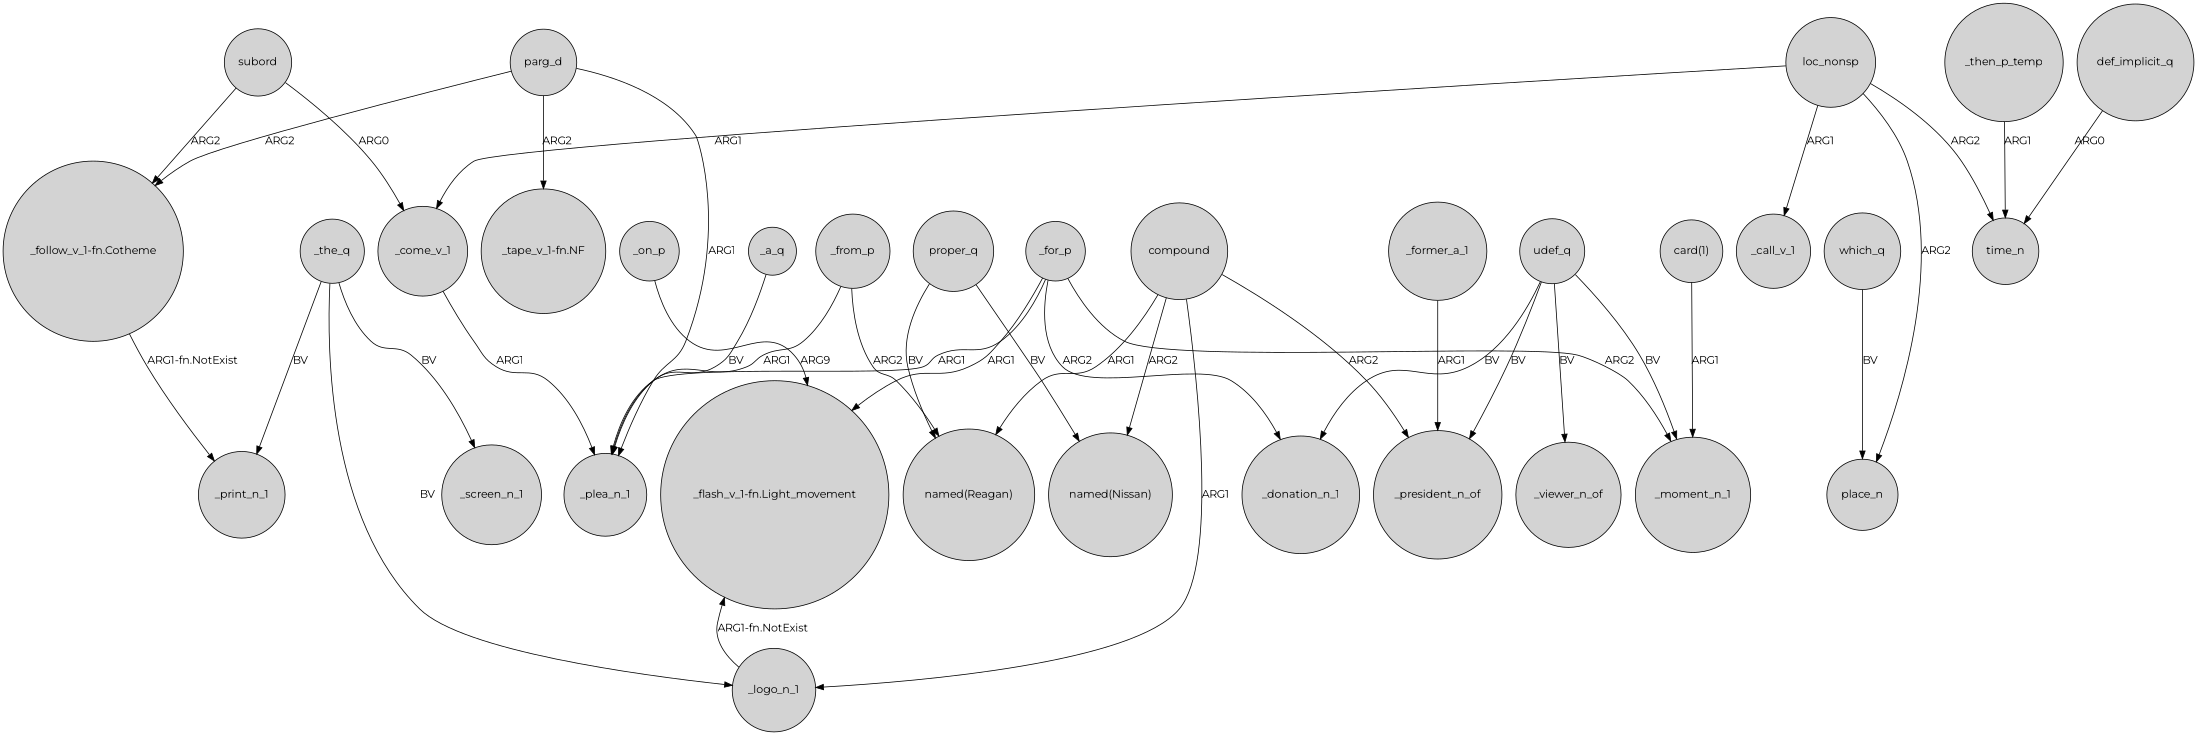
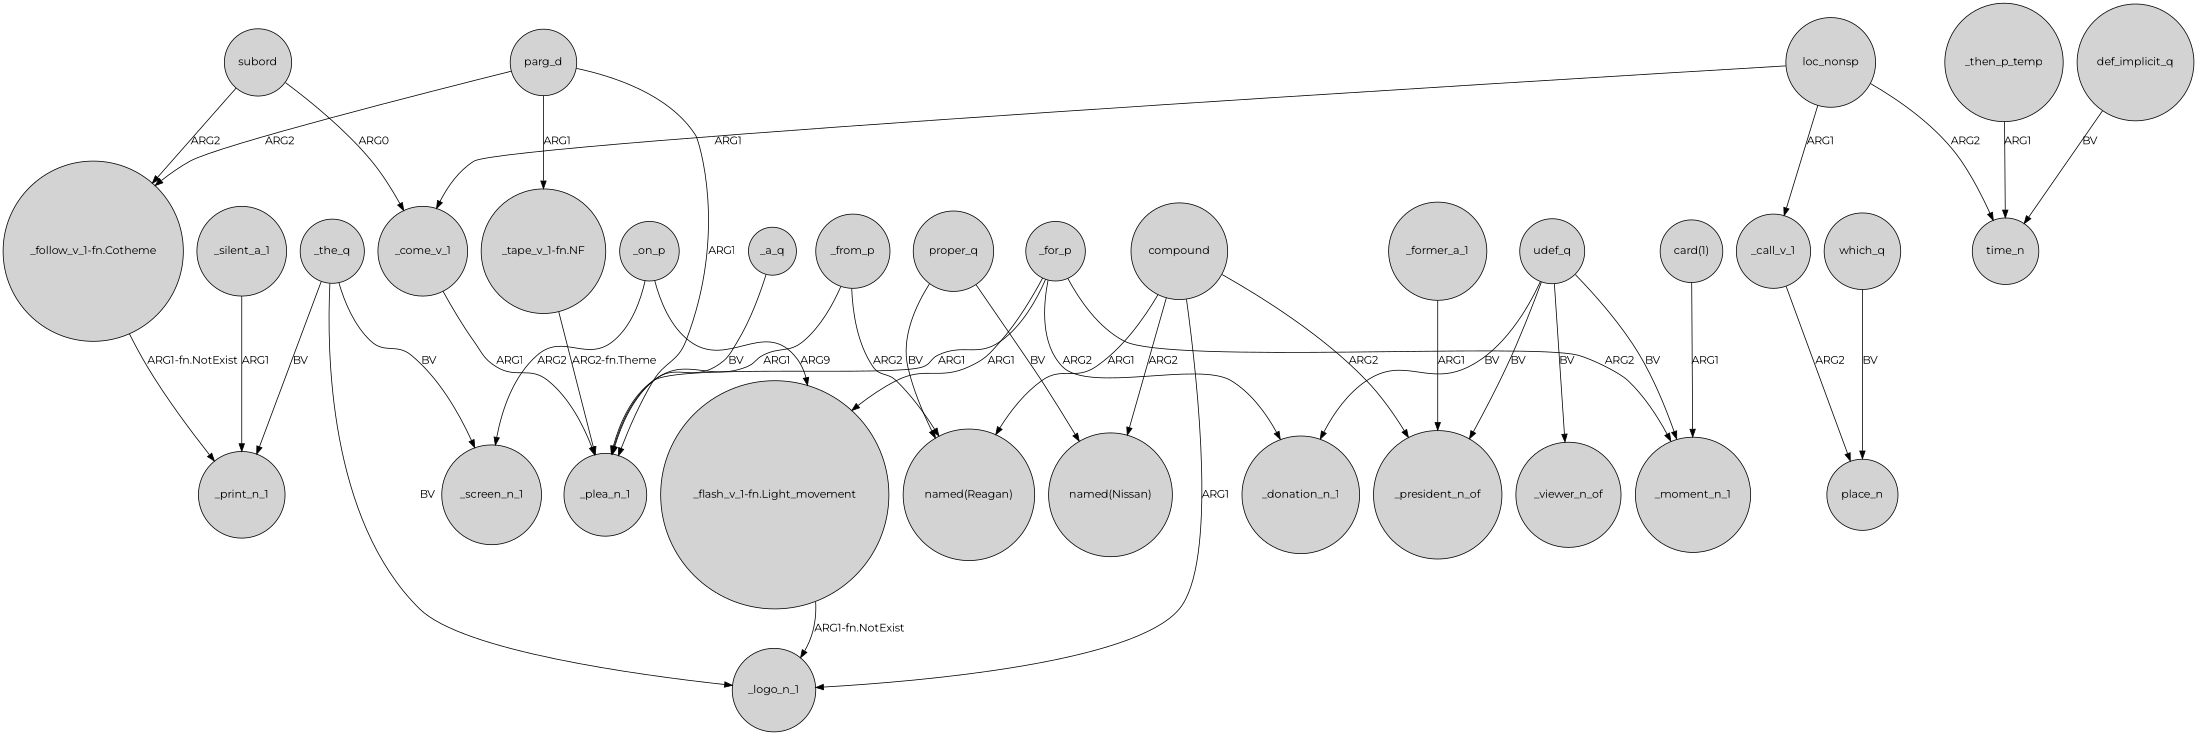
edge "parg_d" -> "_tape_v_1-fn.NF": label "ARG2" -> "ARG1"
edge "def_implicit_q" -> "time_n": label "ARG0" -> "BV"
node "_silent_a_1": added
edge "loc_nonsp" -> "place_n": now "_call_v_1" -> "place_n"
edge "_on_p" -> "_screen_n_1": added, label "ARG2"
edge "_tape_v_1-fn.NF" -> "_plea_n_1": added, label "ARG2-fn.Theme"
edge "_logo_n_1" -> "_flash_v_1-fn.Light_movement": reversed
